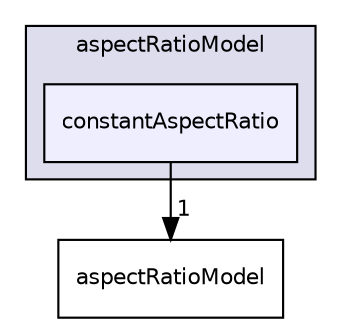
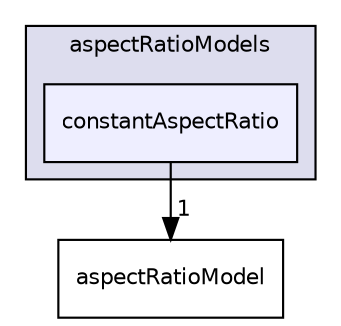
cluster "aspectRatioModel": label "aspectRatioModel" -> "aspectRatioModels"
